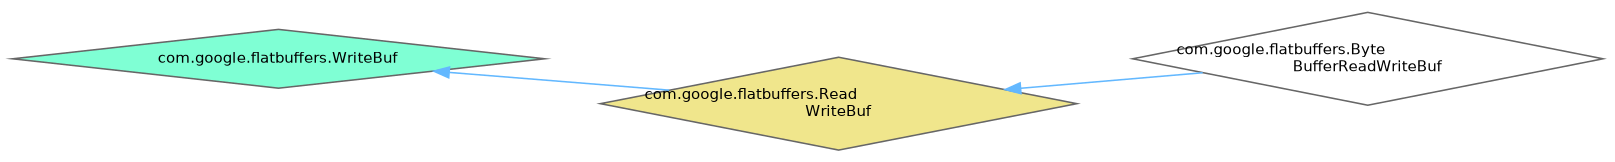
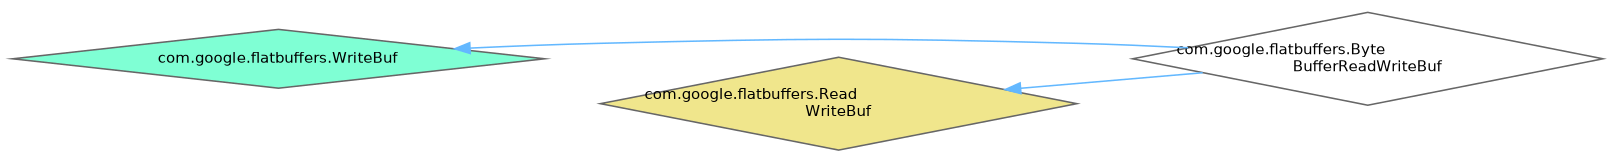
edge "com.google.flatbuffers.Read WriteBuf" -> "com.google.flatbuffers.WriteBuf": now "com.google.flatbuffers.Byte BufferReadWriteBuf" -> "com.google.flatbuffers.WriteBuf"
